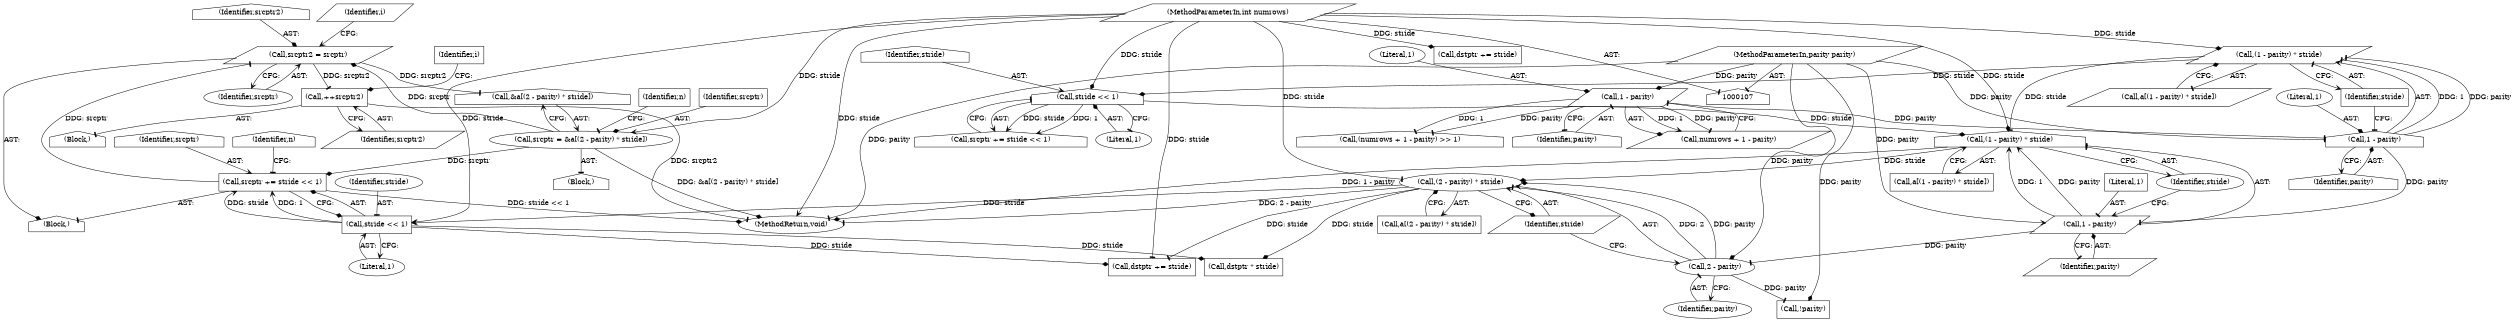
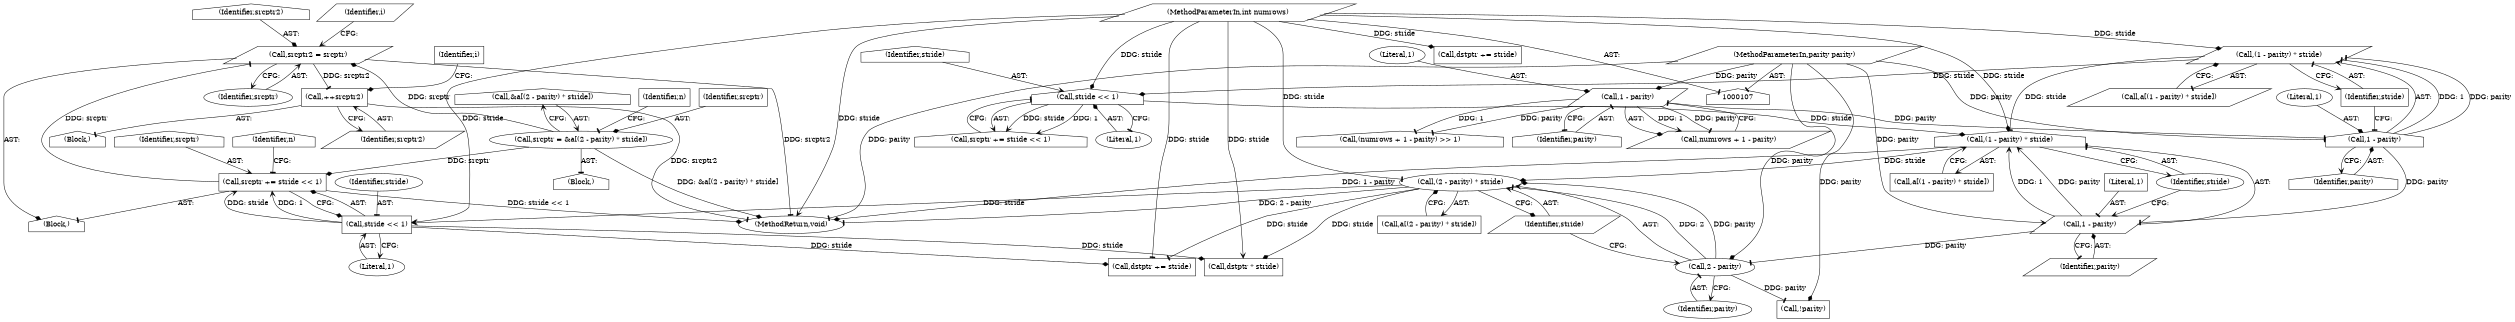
edge "(MethodParameterIn,int numrows)" -> "(Call,srcptr = &a[(2 - parity) * stride])": now "(MethodParameterIn,int numrows)" -> "(Call,dstptr * stride)"
edge "(Call,srcptr2 = srcptr)" -> "(Call,&a[(2 - parity) * stride])": now "(Call,srcptr2 = srcptr)" -> "(MethodReturn,void)"
